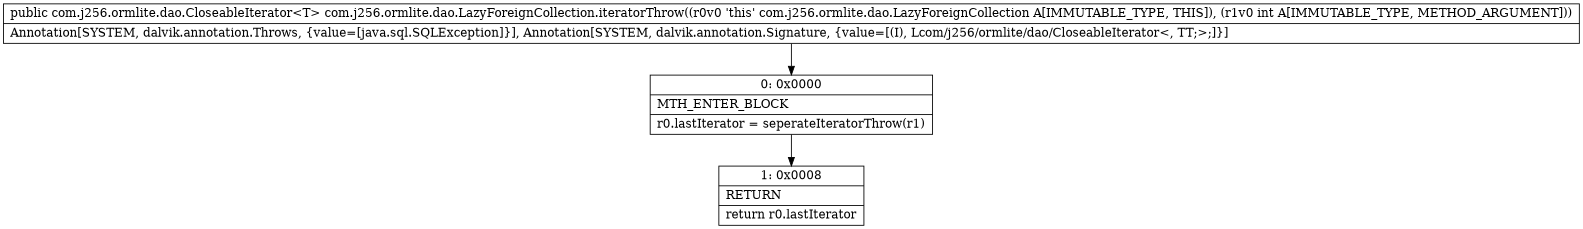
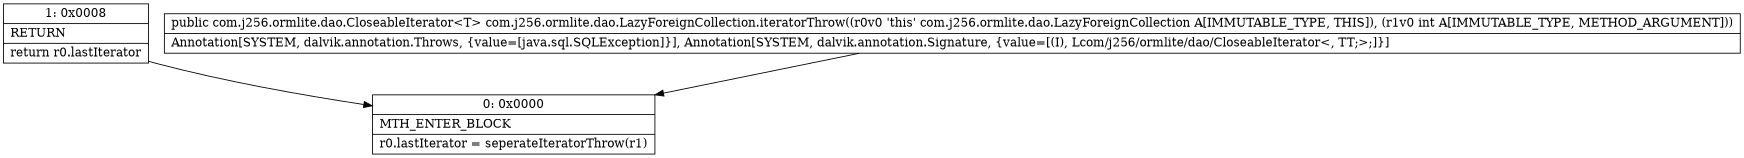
edge "0: 0x0000" -> "1: 0x0008": reversed
